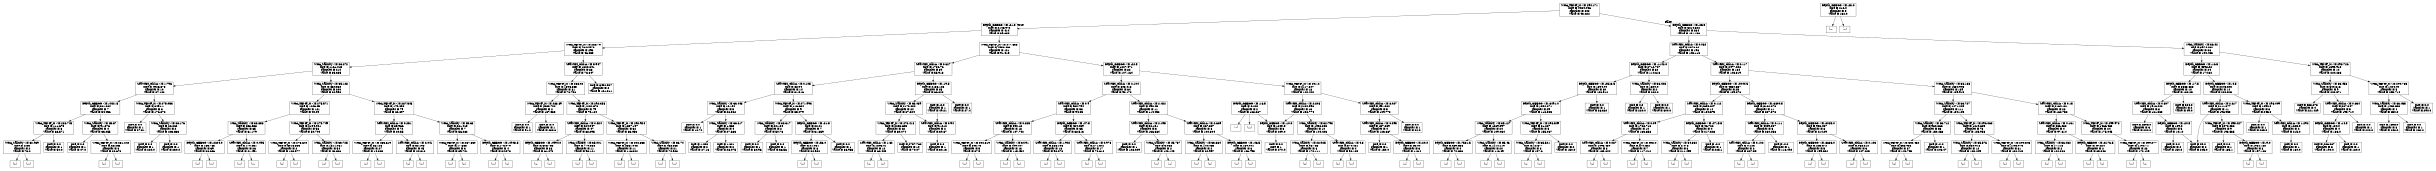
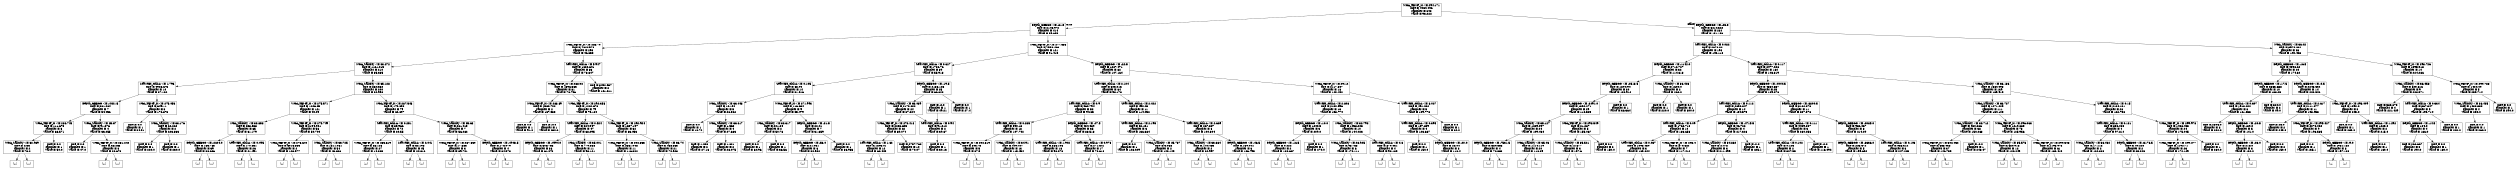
edge "Depth_GEBCO <= -16.5 mse = 0.222 samples = 2 value = 188.667" -> "Depth_GEBCO <= -10.0 mse = 1240.5 samples = 3 value = 209.0": reversed
node "mse = 0.0 samples = 1 value = 37.51": label "mse = 0.0 samples = 1 value = 37.51" -> "mse = 0.0 samples = 1 value = 34.51"
node "mse = 1696.0 samples = 3 value = 248.0": removed
edge "Depth_GEBCO <= -20.5 mse = 189.0 samples = 5 value = 141.0" -> "mse = 25.0 samples = 2 value = 245.0": now "Depth_GEBCO <= -20.5 mse = 189.0 samples = 5 value = 141.0" -> "Depth_GEBCO <= -23.0 mse = 216.0 samples = 3 value = 132.0"
node "mse = 0.0 mse = 1 value = 270.0": label "mse = 0.0 mse = 1 value = 270.0" -> "mse = 0.0 samples = 1 value = 270.0"
node "mse = 0.0 samples = 1 value = 280.0": added
